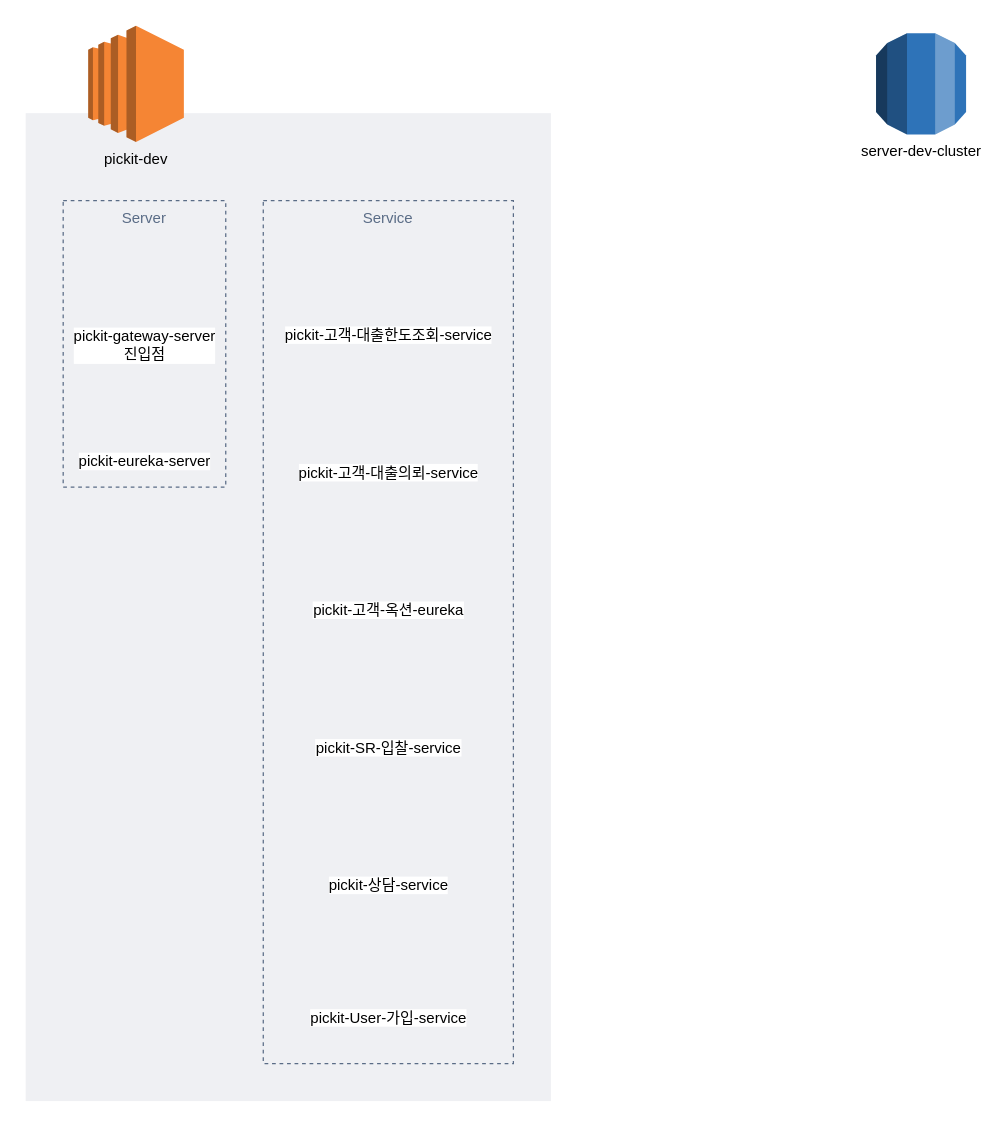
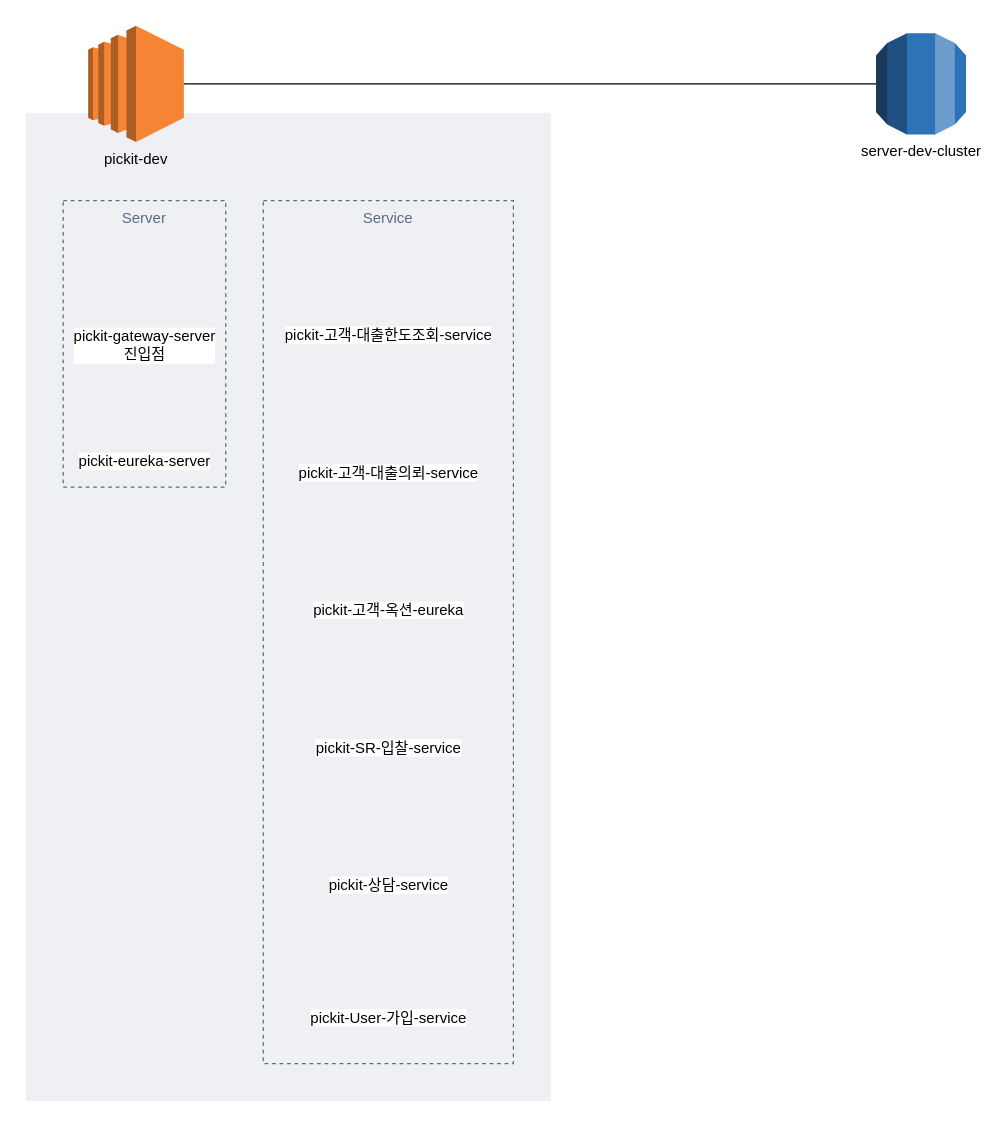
edge "pickit-dev" -- "server-dev-cluster": added
